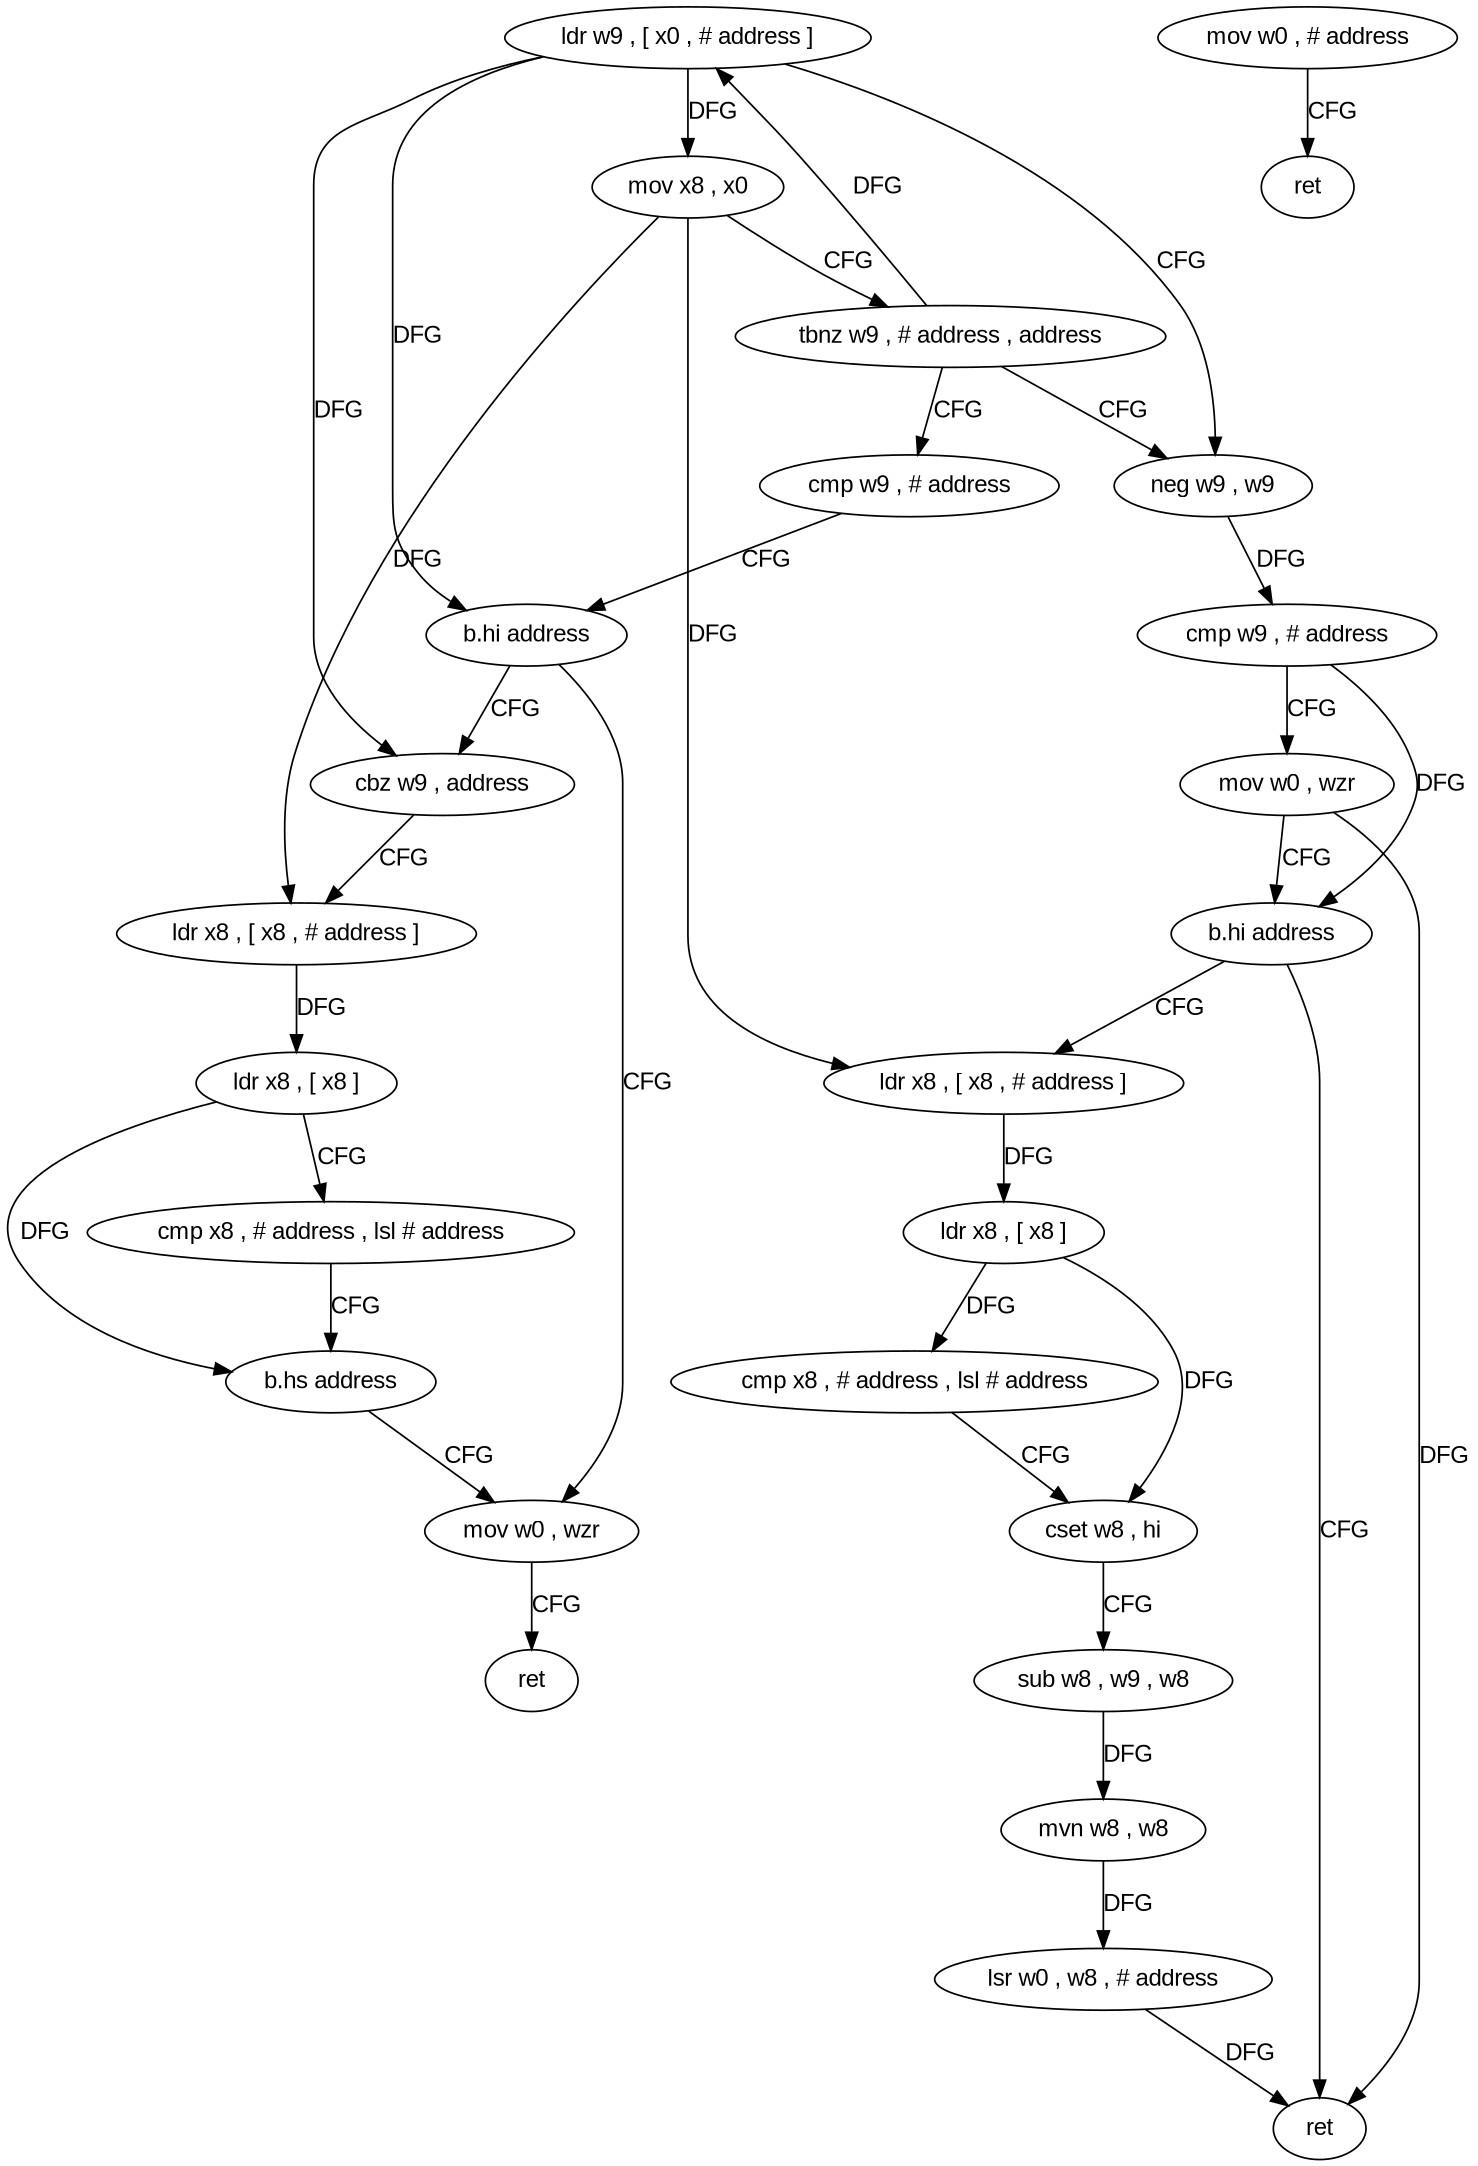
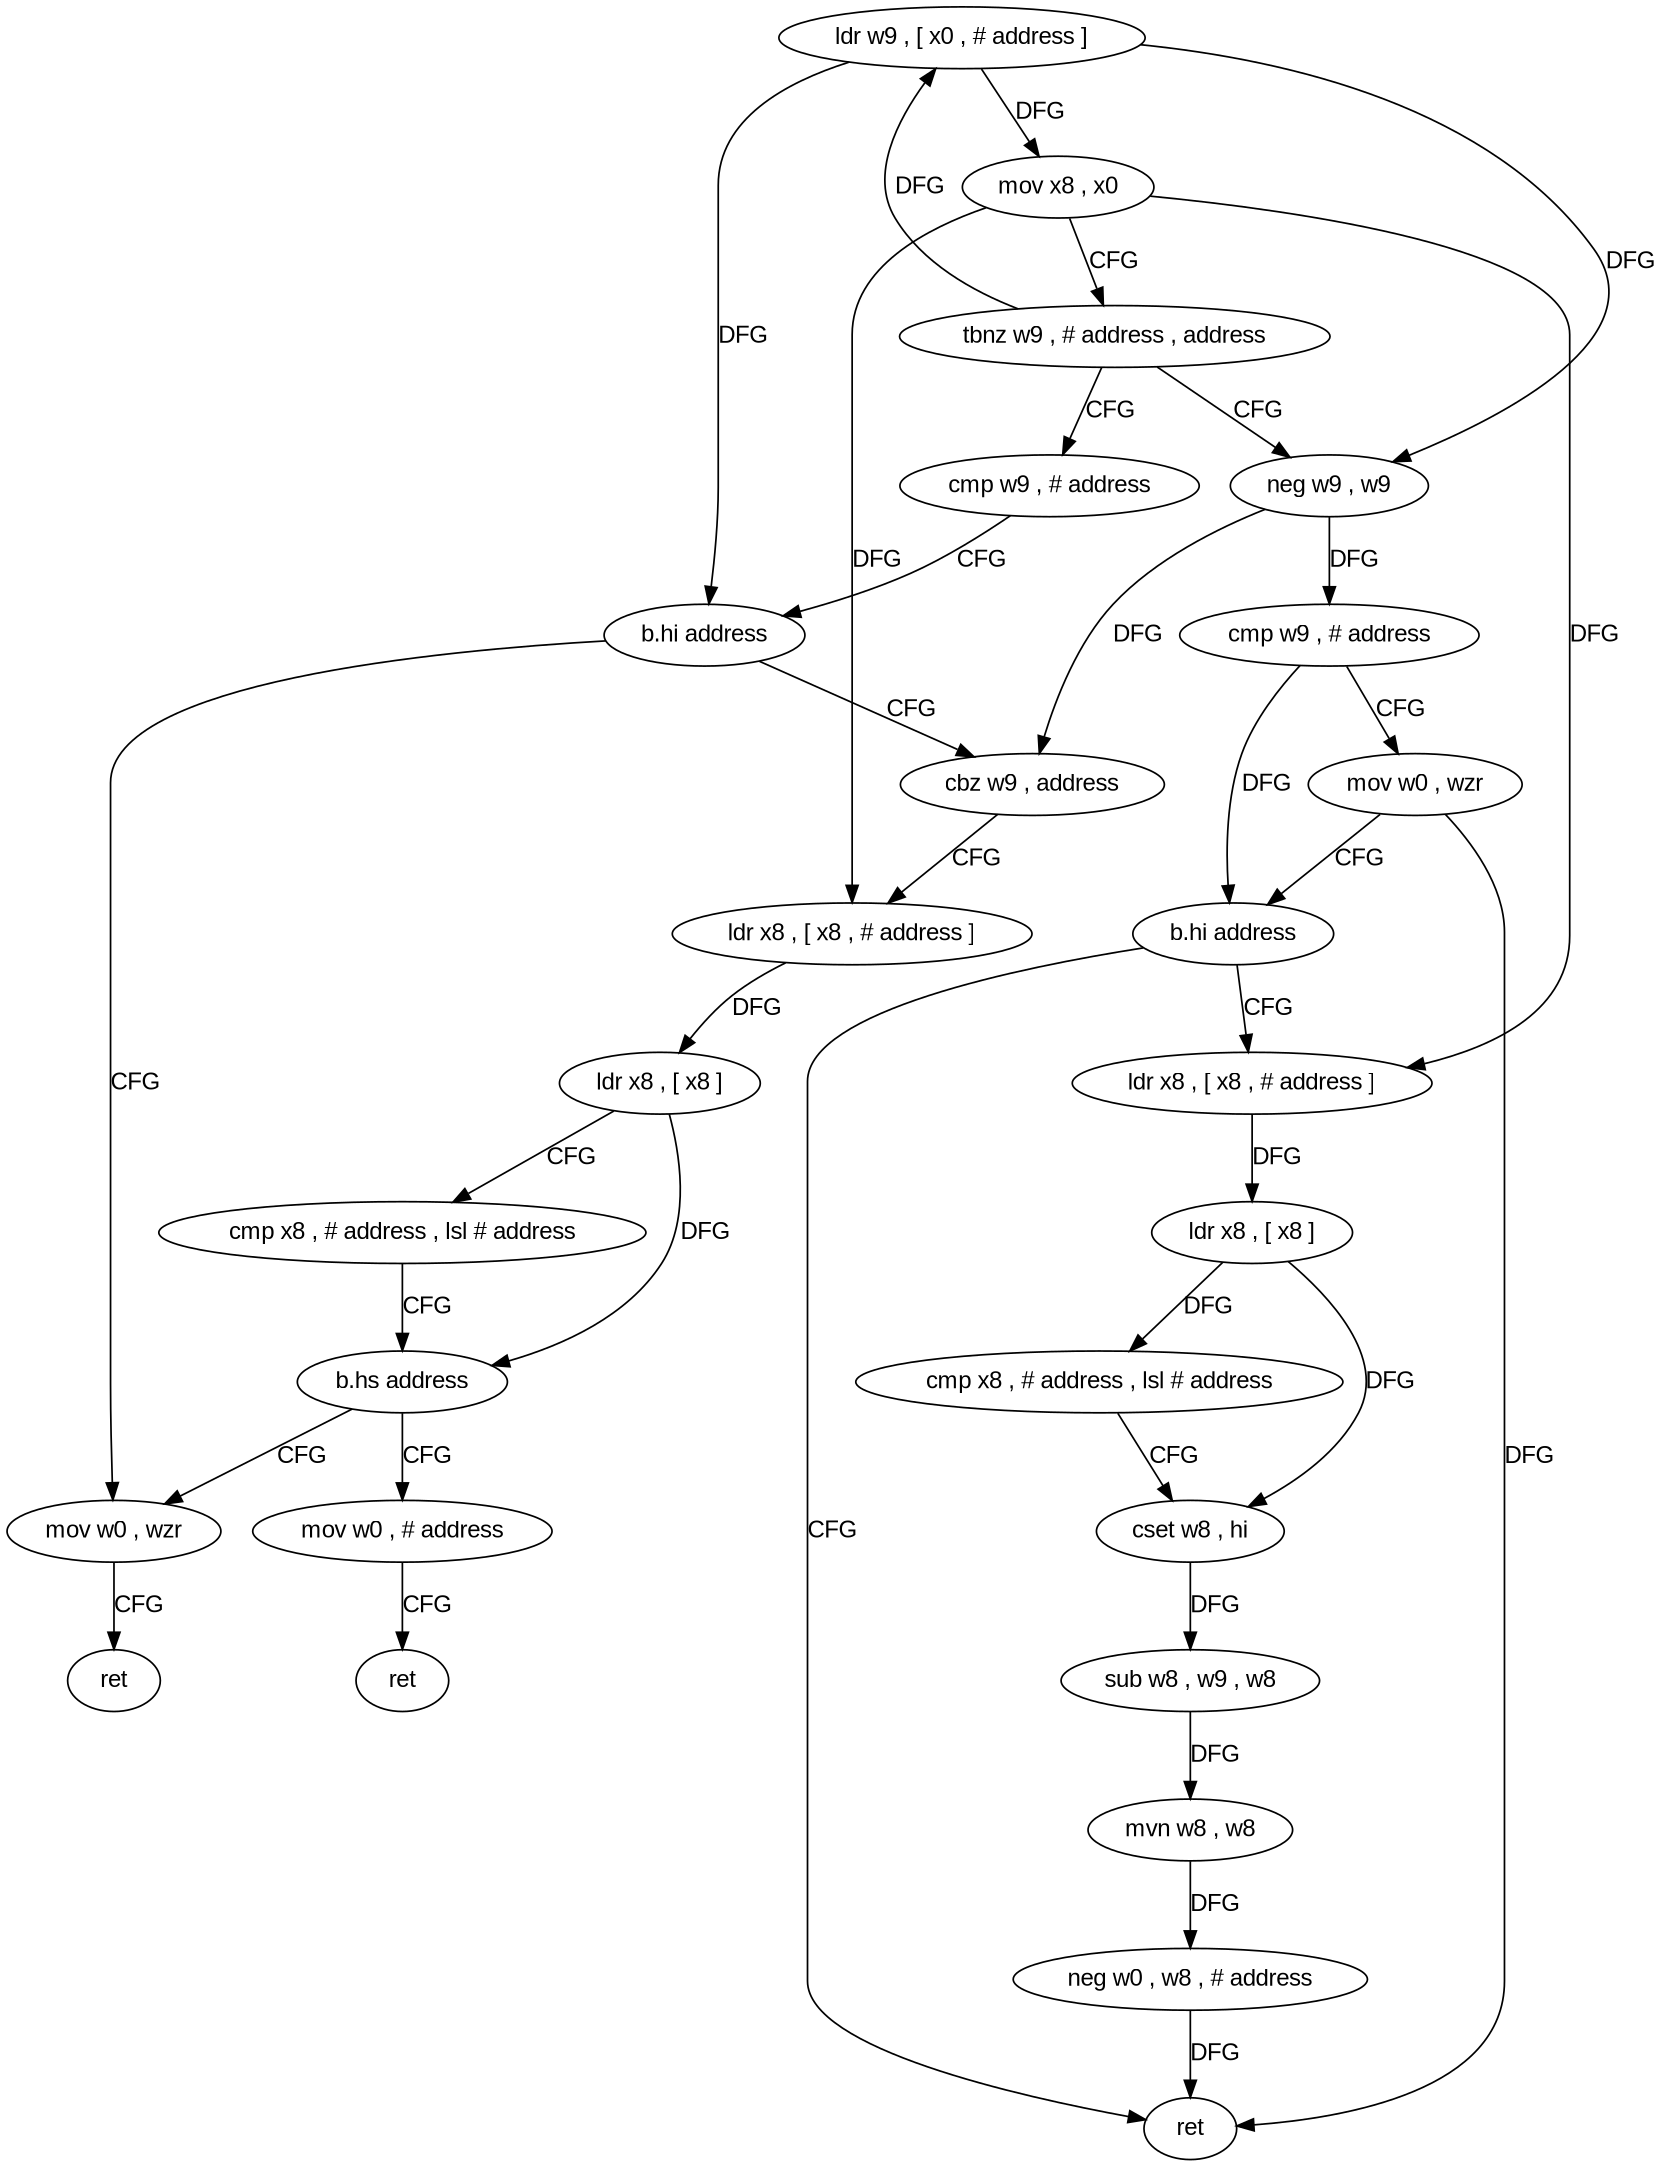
edge "ldr w9 , [ x0 , # address ]" -> "neg w9 , w9": label "CFG" -> "DFG"
edge "ldr w9 , [ x0 , # address ]" -> "cbz w9 , address": now "neg w9 , w9" -> "cbz w9 , address"
edge "b.hs address" -> "mov w0 , # address": added, label "CFG"
edge "cset w8 , hi" -> "sub w8 , w9 , w8": label "CFG" -> "DFG"
node "lsr w0 , w8 , # address": label "lsr w0 , w8 , # address" -> "neg w0 , w8 , # address"
